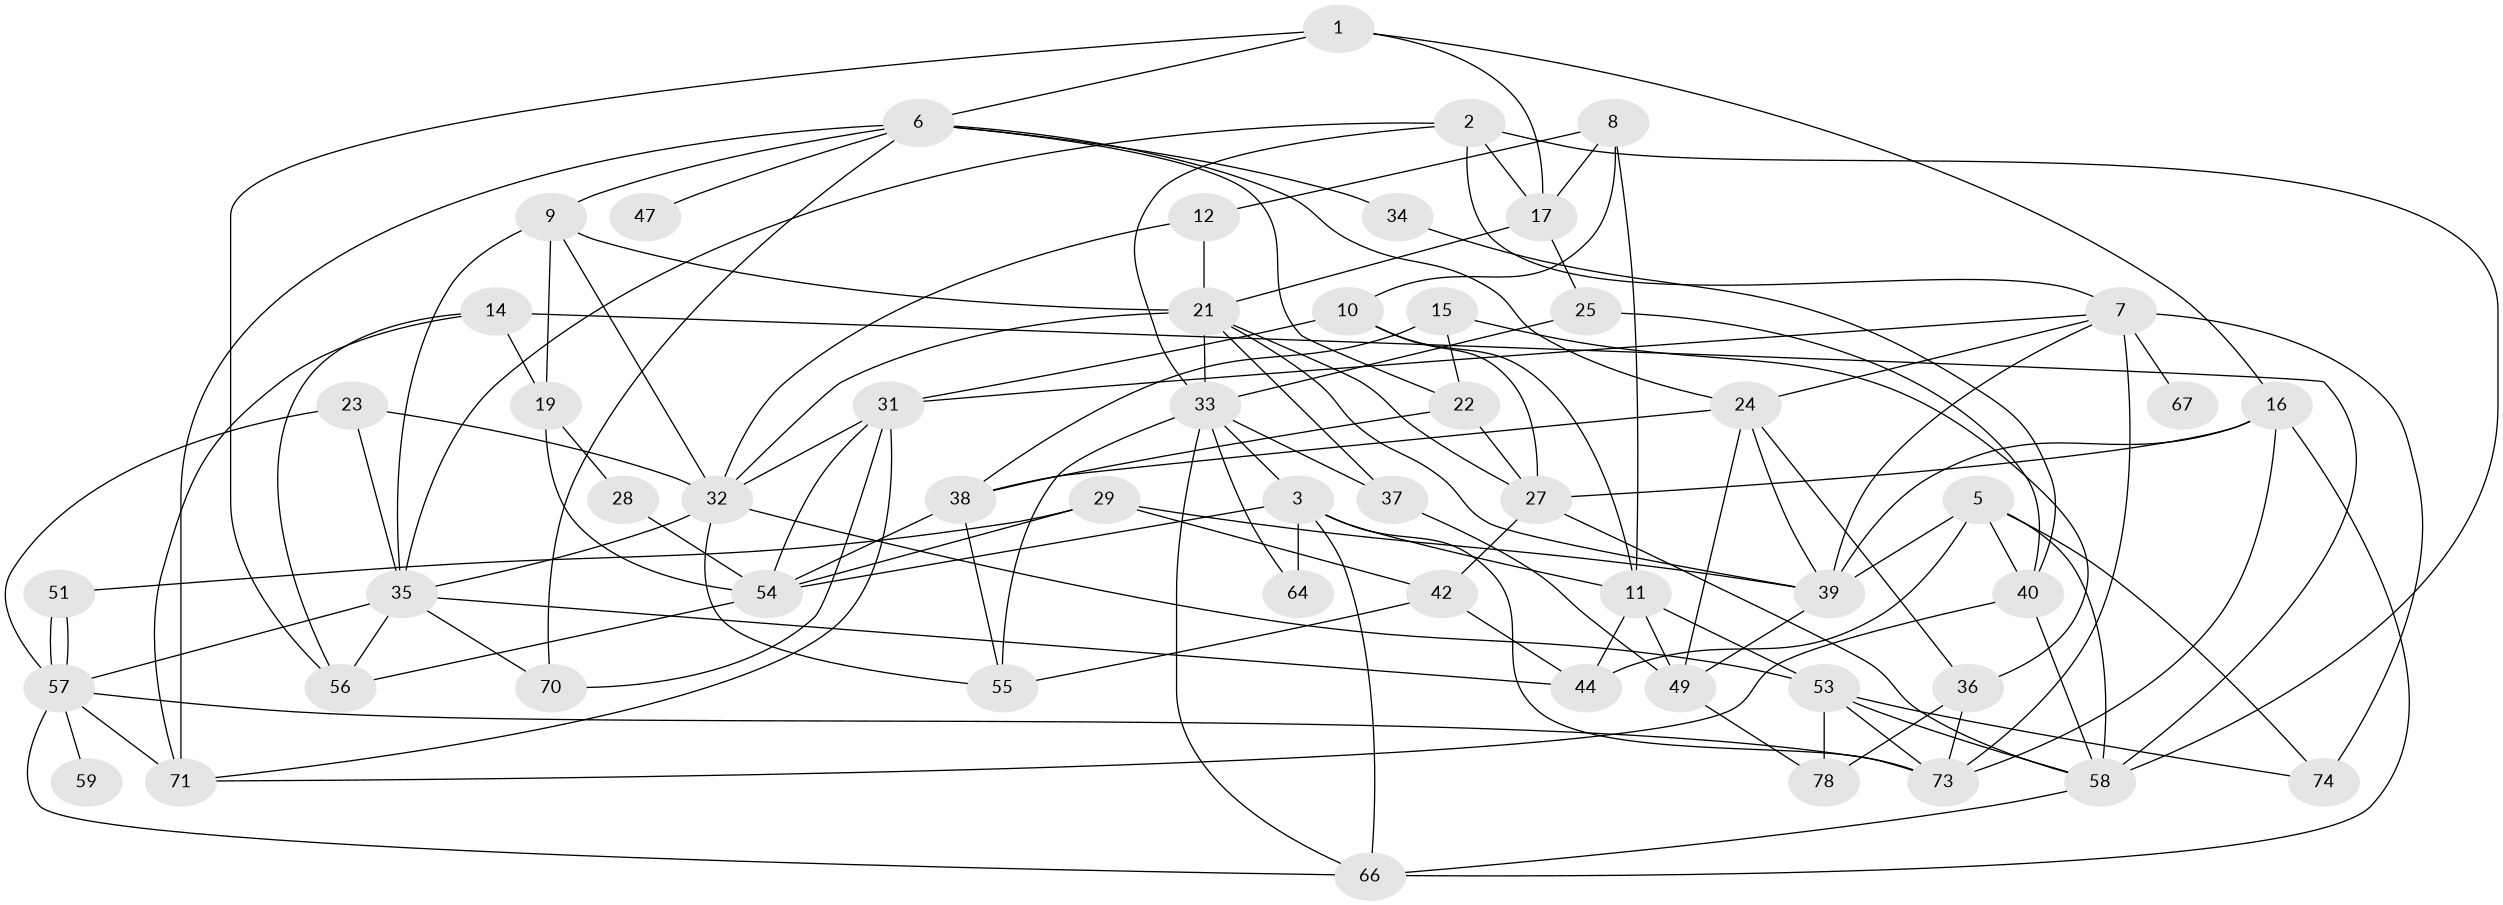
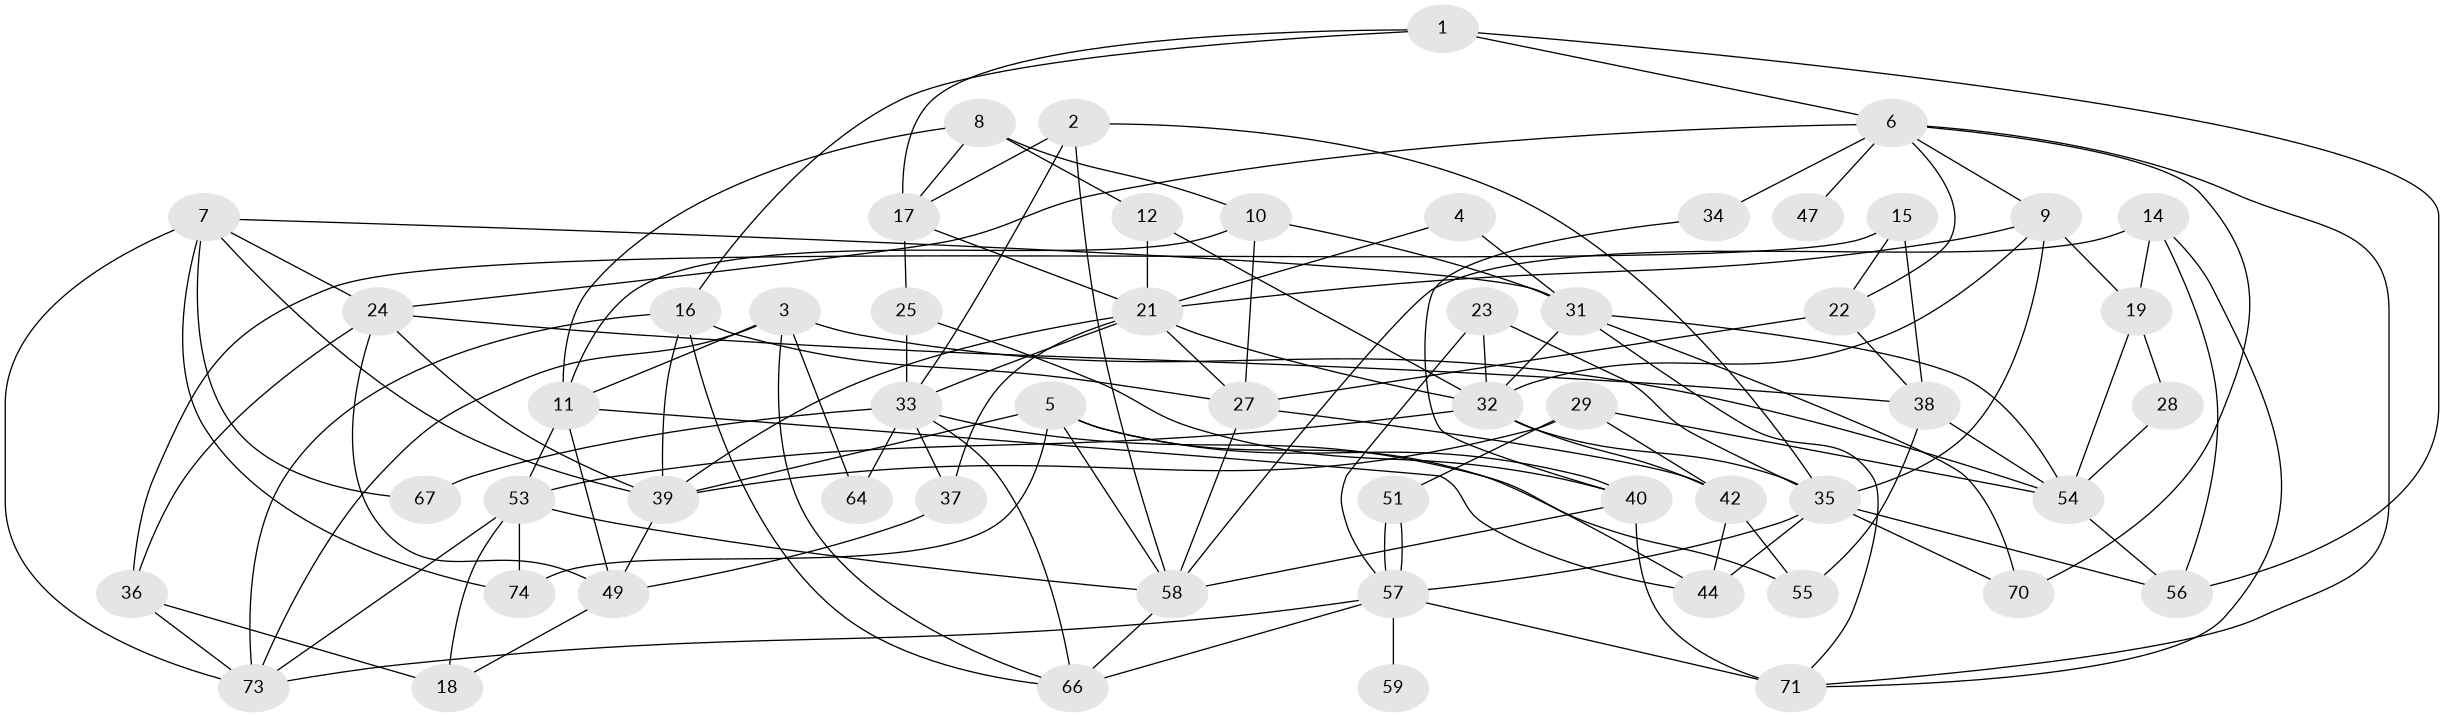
node "4": added
edge "2" -- "7": removed
edge "33" -- "3": now "33" -- "67"
edge "32" -- "55": now "32" -- "42"
node "78": label "78" -> "18"
